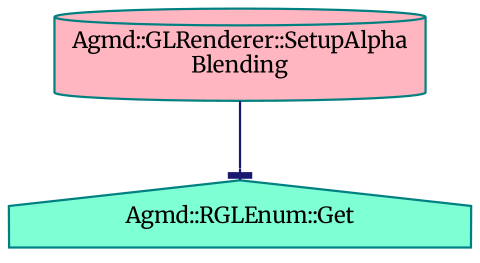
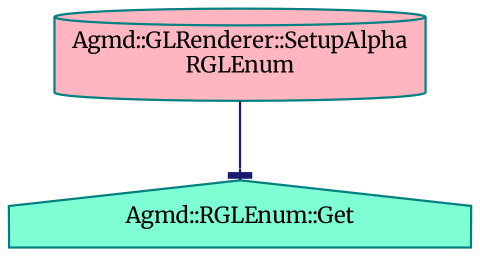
node "Agmd::GLRenderer::SetupAlpha Blending": label "Agmd::GLRenderer::SetupAlpha Blending" -> "Agmd::GLRenderer::SetupAlpha RGLEnum"
